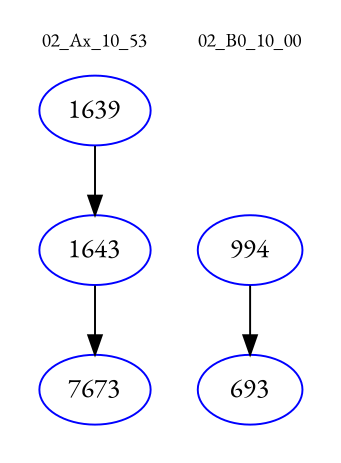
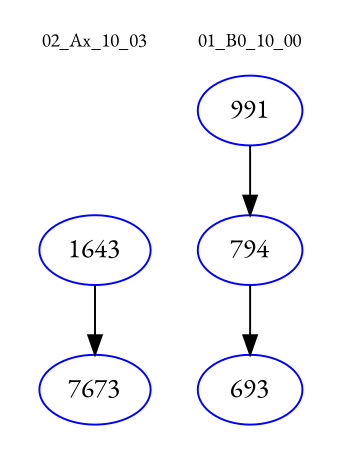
cluster "02_Ax_10_53": label "02_Ax_10_53" -> "02_Ax_10_03"
cluster "02_B0_10_00": label "02_B0_10_00" -> "01_B0_10_00"
node "1639": removed
node "991": added
node "994": label "994" -> "794"
